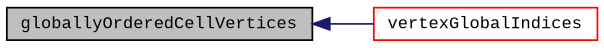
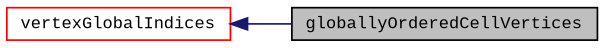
edge "vertexGlobalIndices" -> "globallyOrderedCellVertices": reversed
